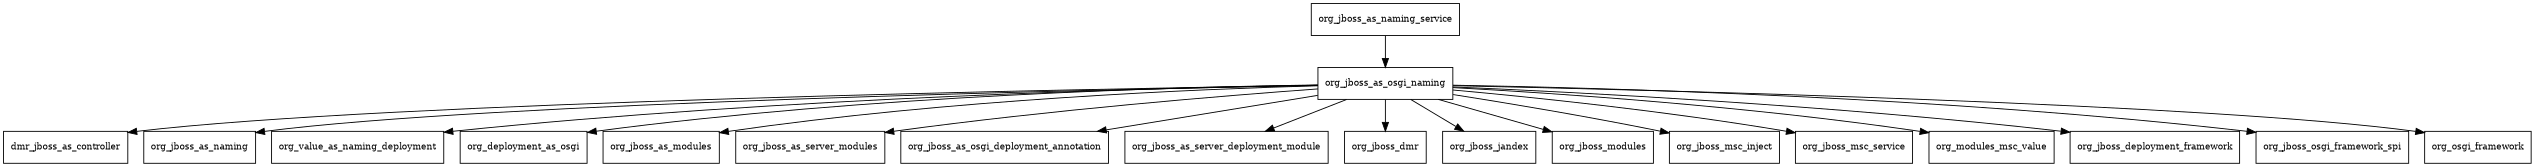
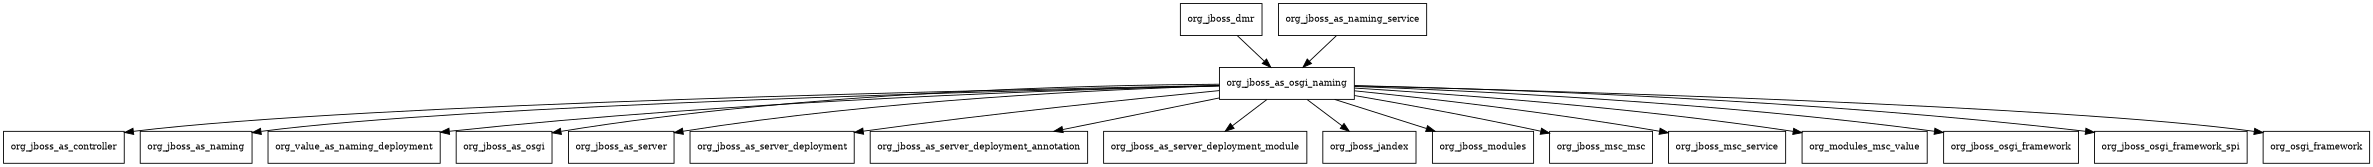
edge "org_jboss_as_osgi_naming" -> "org_jboss_dmr": reversed
node "dmr_jboss_as_controller": label "dmr_jboss_as_controller" -> "org_jboss_as_controller"
node "org_deployment_as_osgi": label "org_deployment_as_osgi" -> "org_jboss_as_osgi"
node "org_jboss_as_modules": label "org_jboss_as_modules" -> "org_jboss_as_server"
node "org_jboss_as_server_modules": label "org_jboss_as_server_modules" -> "org_jboss_as_server_deployment"
node "org_jboss_as_osgi_deployment_annotation": label "org_jboss_as_osgi_deployment_annotation" -> "org_jboss_as_server_deployment_annotation"
node "org_jboss_msc_inject": label "org_jboss_msc_inject" -> "org_jboss_msc_msc"
node "org_jboss_deployment_framework": label "org_jboss_deployment_framework" -> "org_jboss_osgi_framework"
